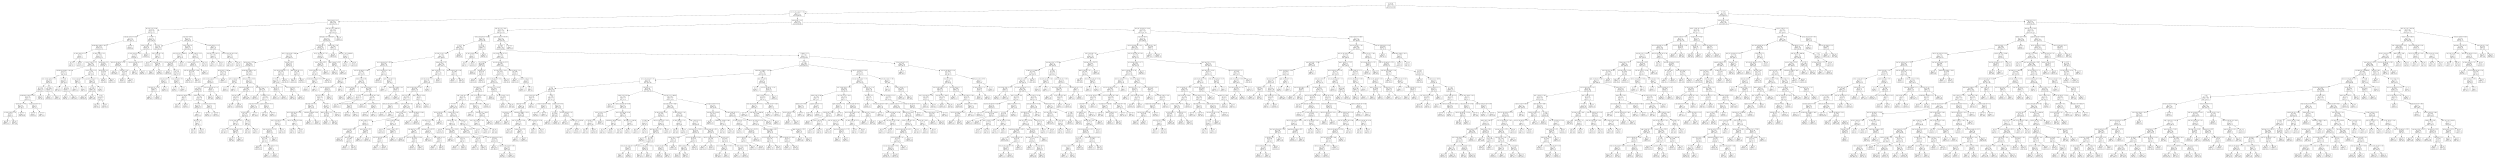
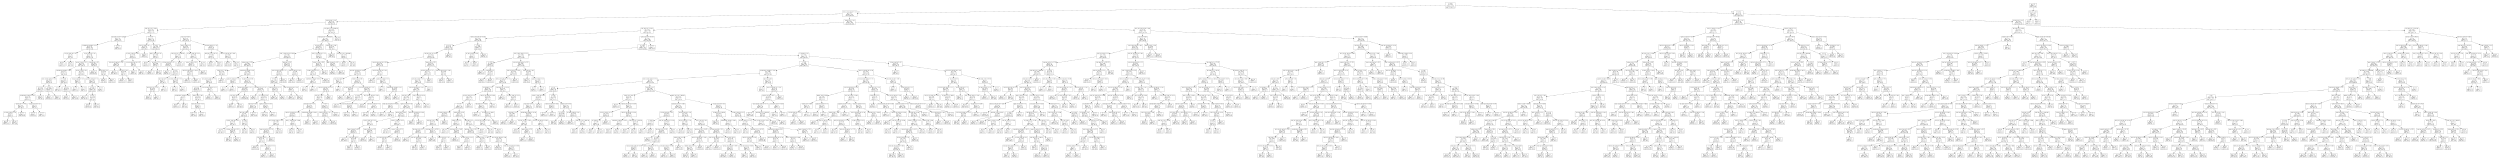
edge "lt <= 0.662 gini = 0.147 samples = 25 value = [23, 2]" -> "gini = 0.0 samples = 87 value = [87, 0]": now "balance_sum <= 0.8 gini = 0.021 samples = 94 value = [93, 1]" -> "gini = 0.0 samples = 87 value = [87, 0]"
node "lt <= 0.356 gini = 0.024 samples = 84 value = [83, 1]": removed
node "gini = 0.266 samples = 19 value = [16, 3]": removed
